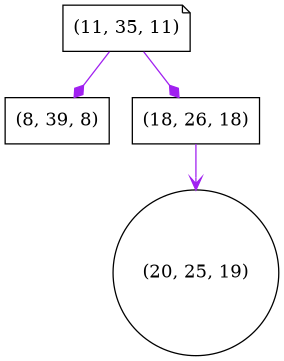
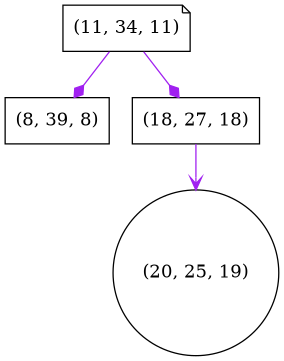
node "(11, 35, 11)": label "(11, 35, 11)" -> "(11, 34, 11)"
node "(18, 26, 18)": label "(18, 26, 18)" -> "(18, 27, 18)"
